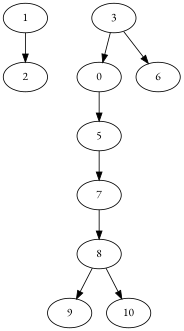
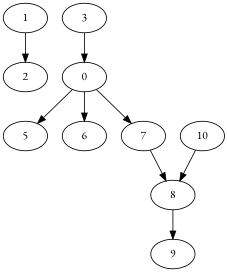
edge "3" -> "6": now "0" -> "6"
edge "5" -> "7": now "0" -> "7"
edge "8" -> "10": reversed
